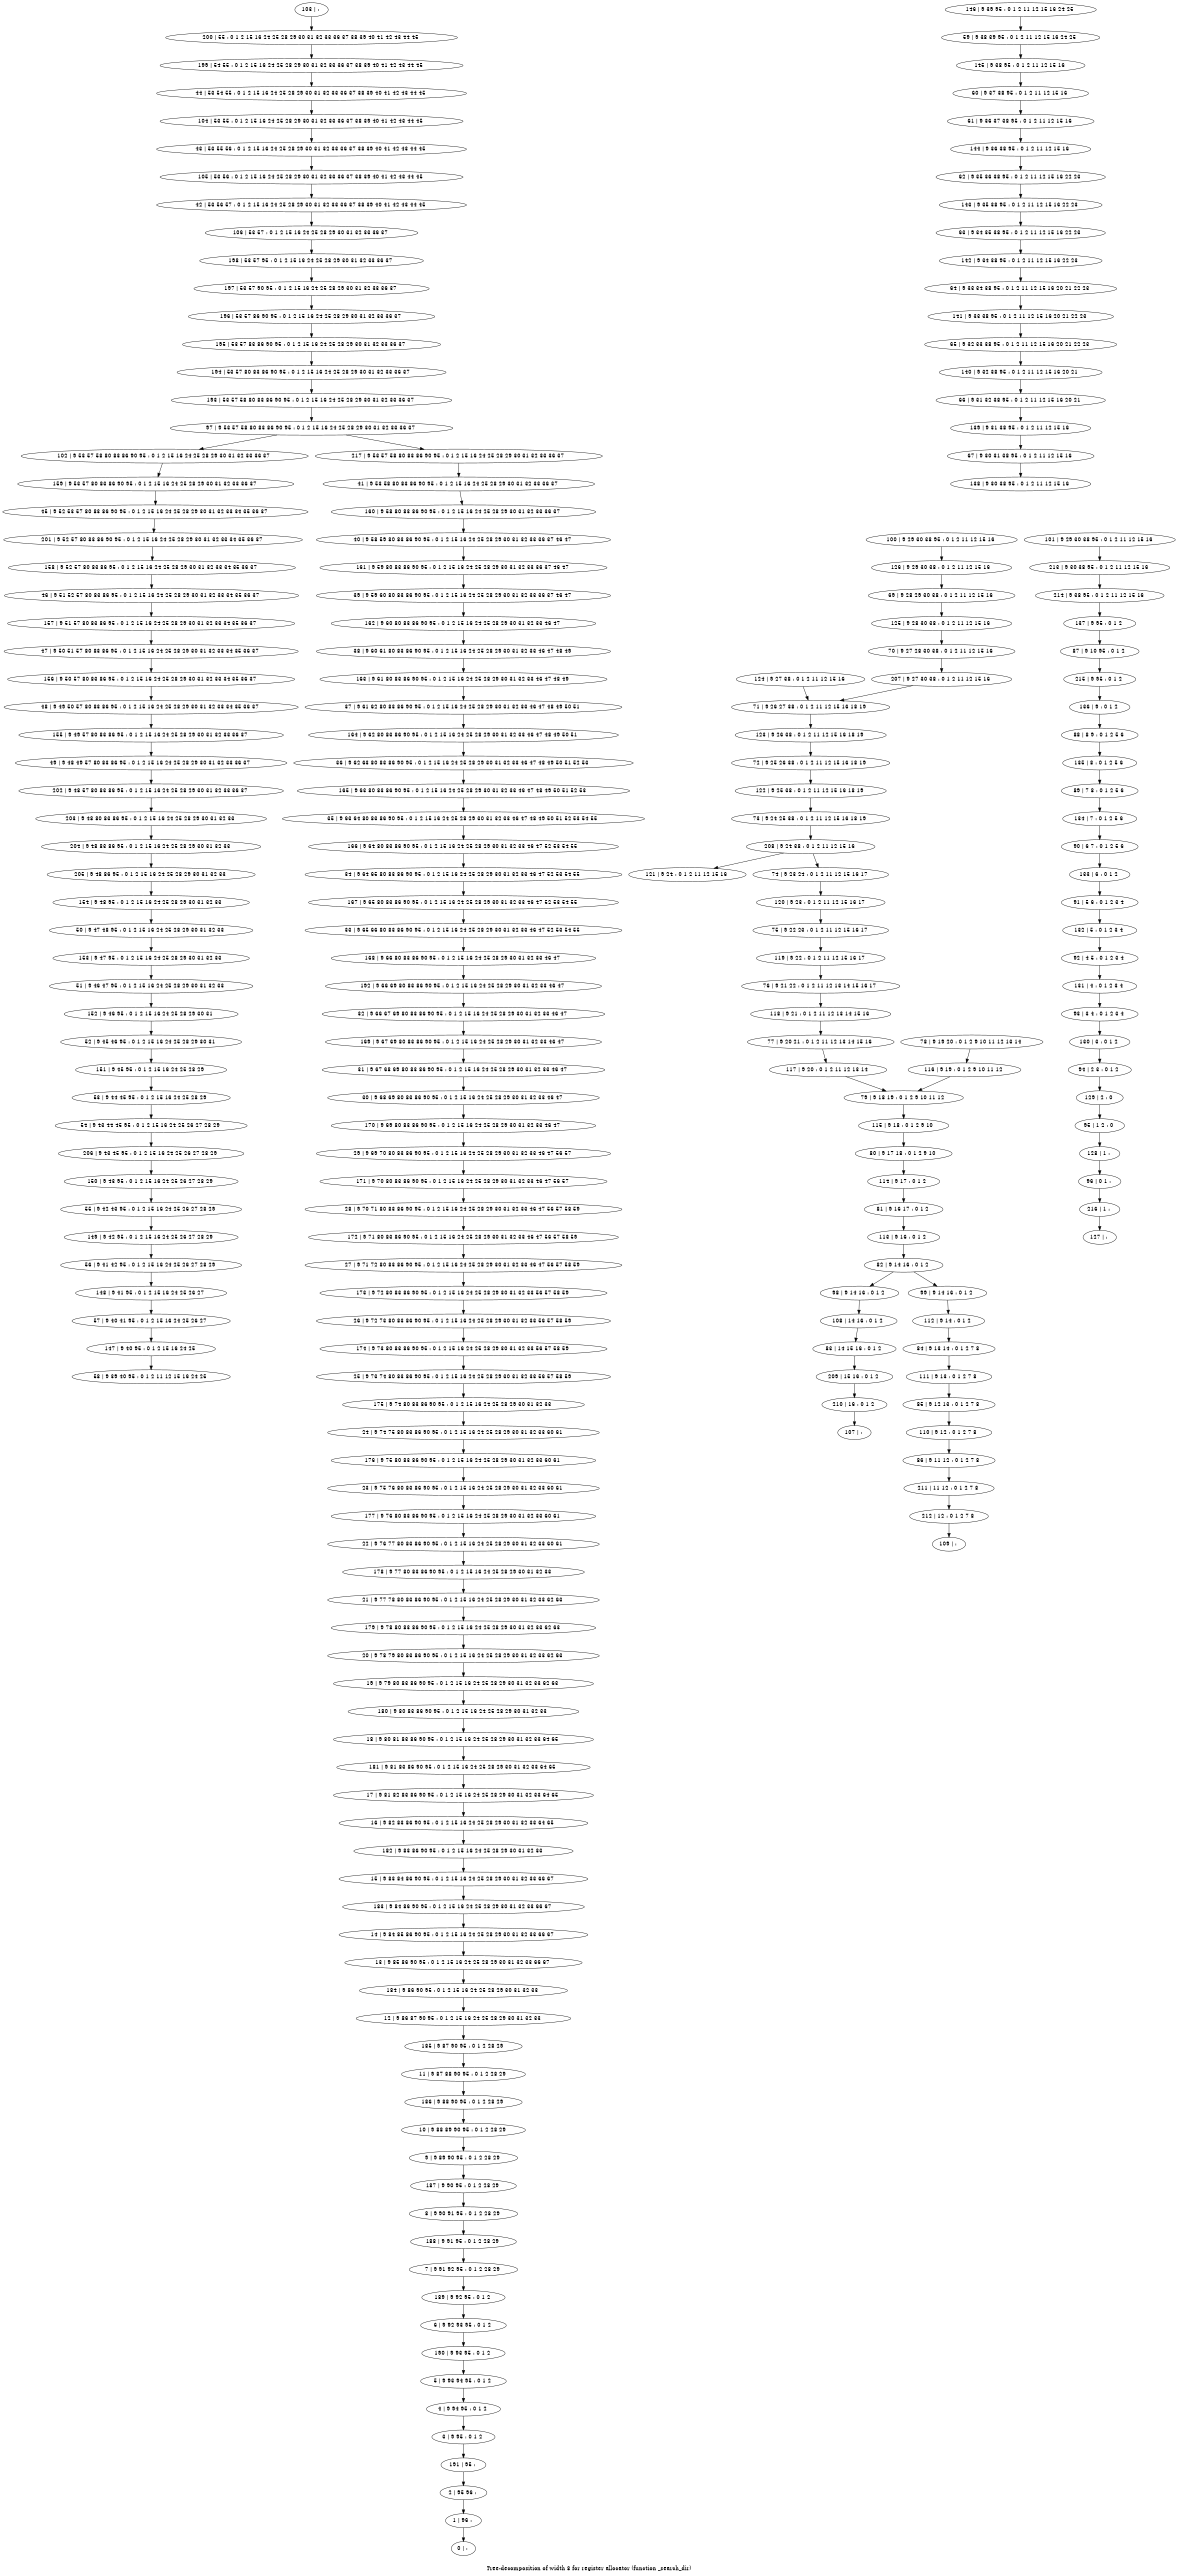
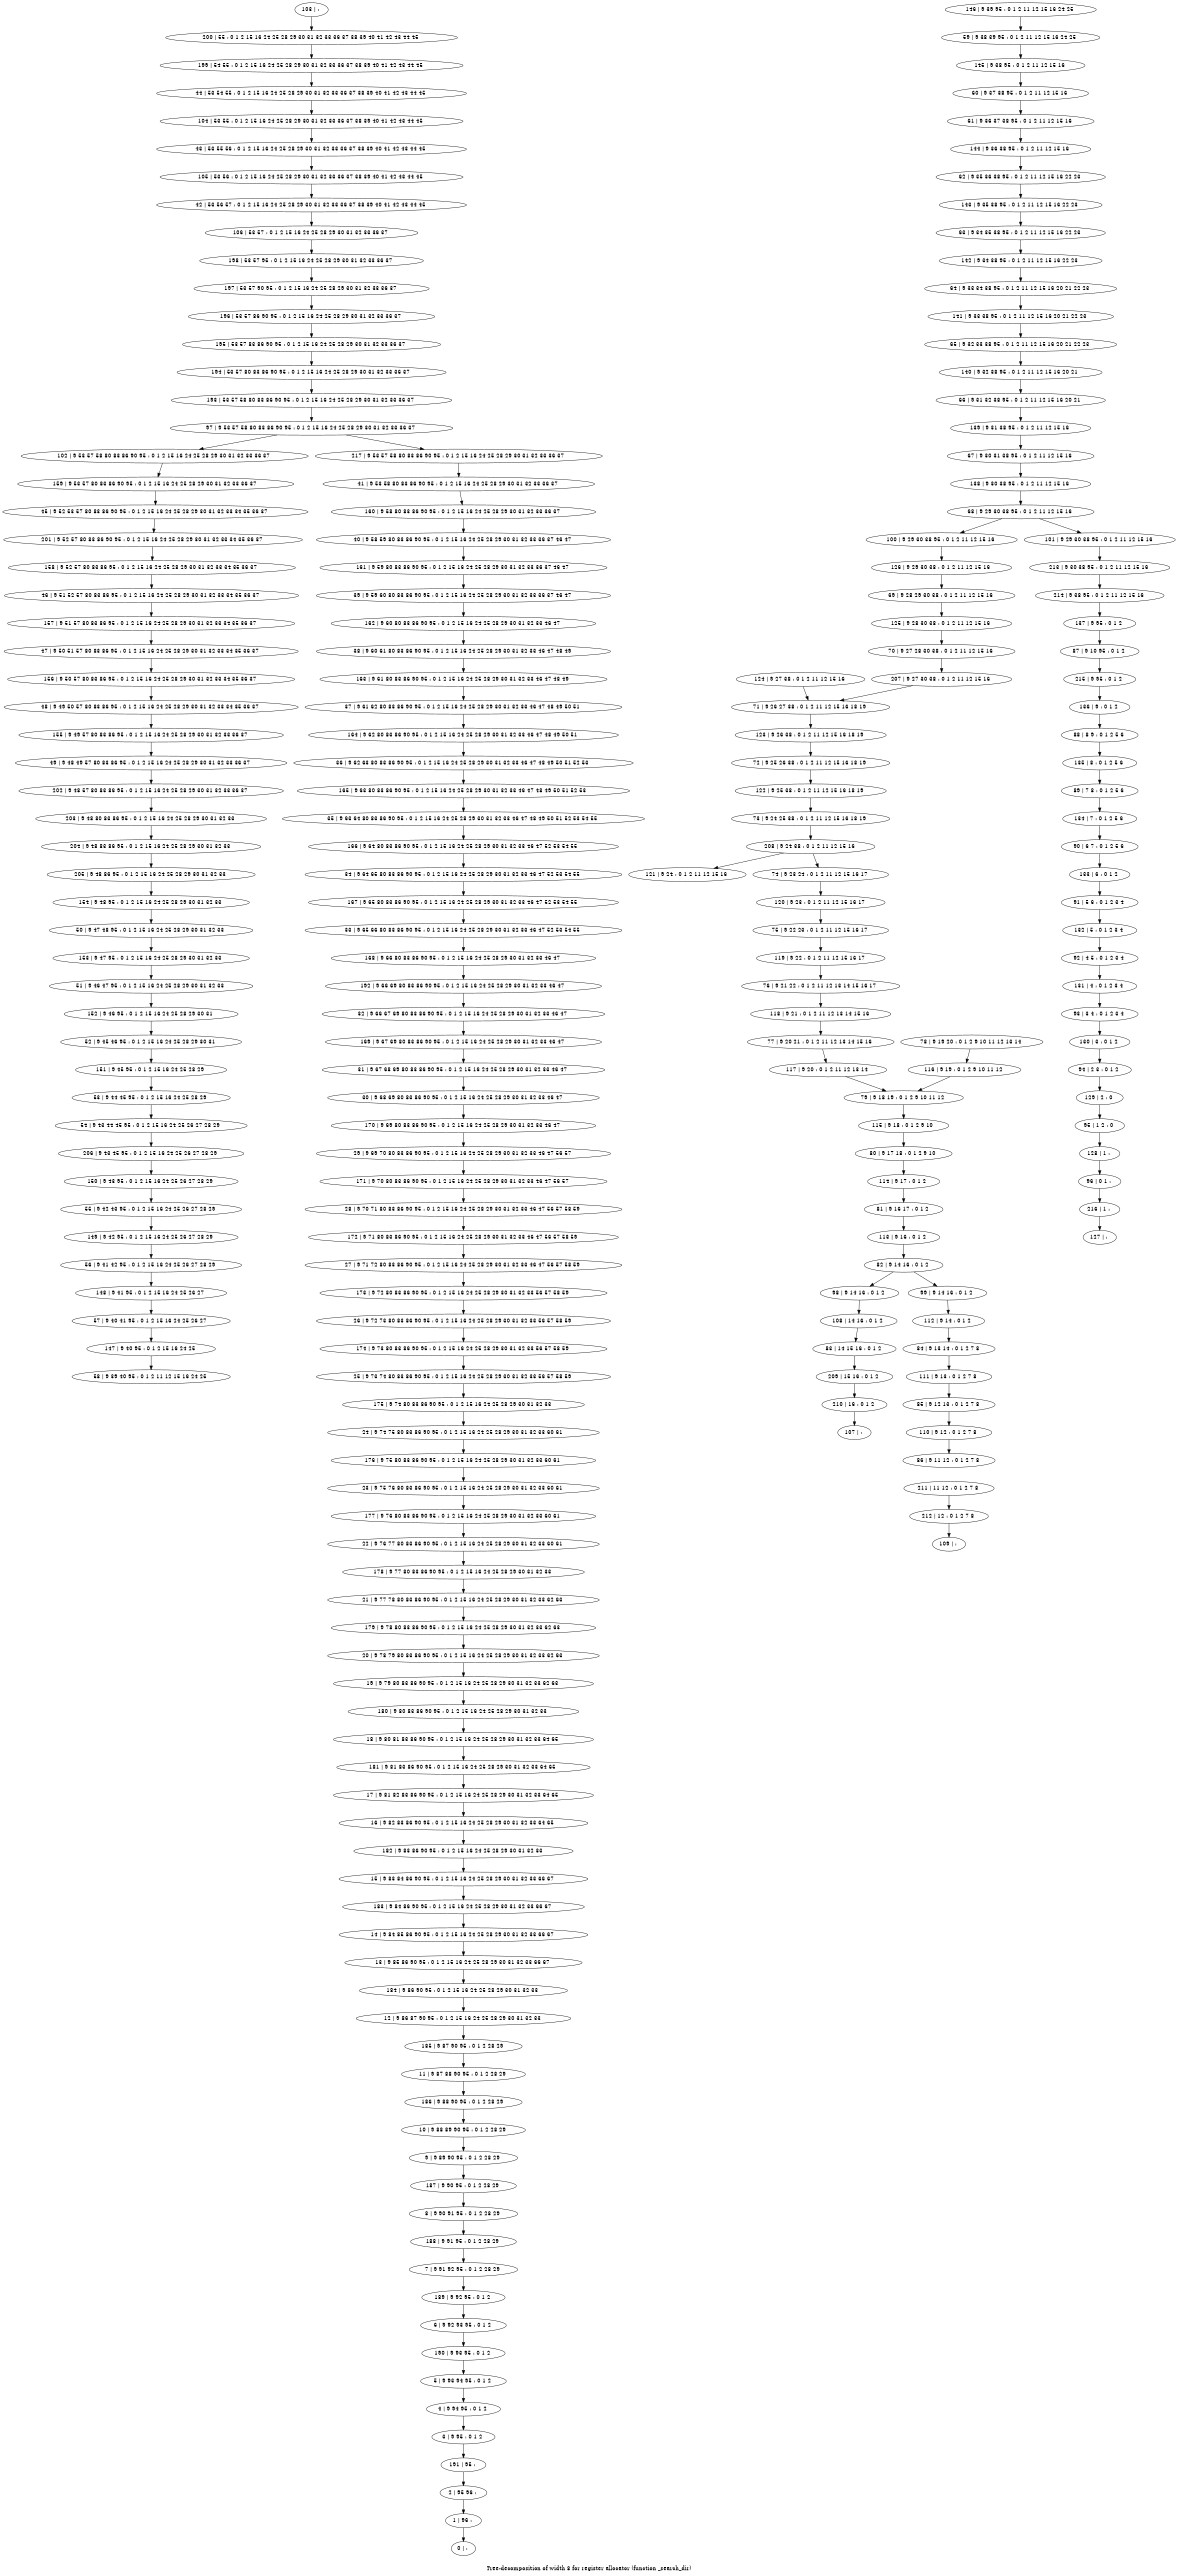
node "68 | 9 29 30 38 95 : 0 1 2 11 12 15 16": added
edge "86 | 9 11 12 : 0 1 2 7 8" -> "211 | 11 12 : 0 1 2 7 8": removed
